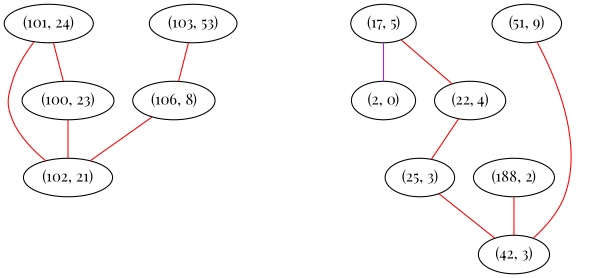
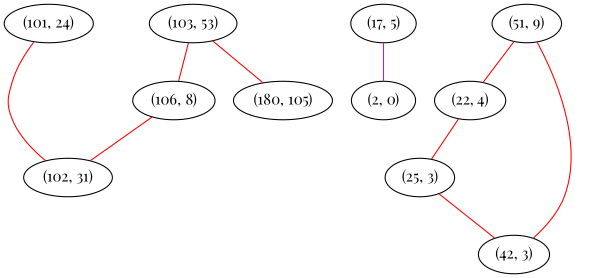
edge "(17, 5)" -- "(22, 4)": now "(51, 9)" -- "(22, 4)"
node "(100, 23)": removed
node "(180, 105)": added
node "(102, 21)": label "(102, 21)" -> "(102, 31)"
node "(188, 2)": removed
